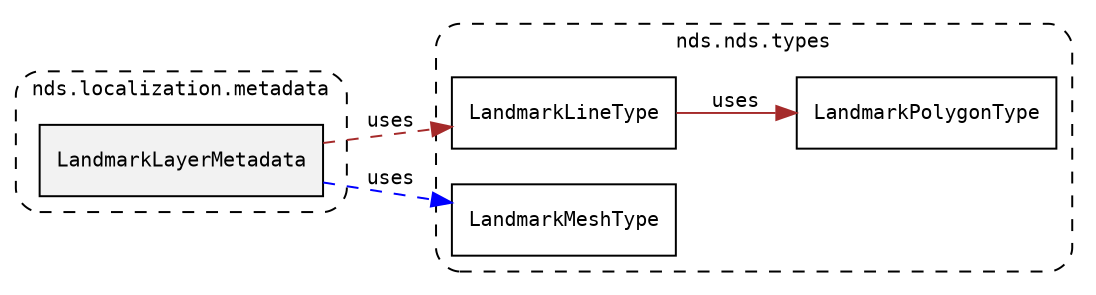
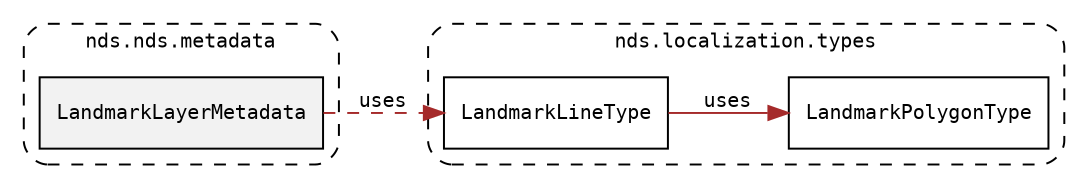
cluster "nds.nds.types": label "nds.nds.types" -> "nds.localization.types"
cluster "nds.localization.metadata": label "nds.localization.metadata" -> "nds.nds.metadata"
node "LandmarkMeshType": removed
